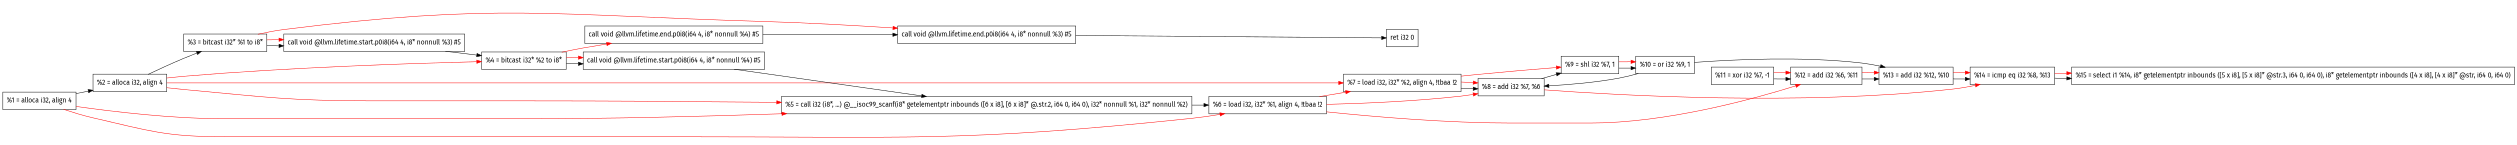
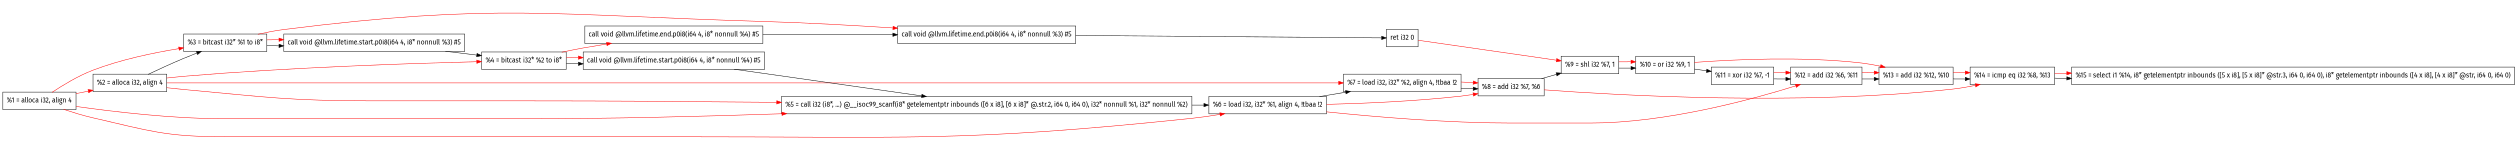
edge "%10 = or i32 %9, 1" -> "%13 = add i32 %12, %10": color black -> red
edge "%1 = alloca i32, align 4" -> "%3 = bitcast i32* %1 to i8*": added
edge "%7 = load i32, i32* %2, align 4, !tbaa !2" -> "%9 = shl i32 %7, 1": now "ret i32 0" -> "%9 = shl i32 %7, 1"
edge "%10 = or i32 %9, 1" -> "%8 = add i32 %7, %6": now "%10 = or i32 %9, 1" -> "%11 = xor i32 %7, -1"
edge "%1 = alloca i32, align 4" -> "%2 = alloca i32, align 4": color black -> red
edge "%6 = load i32, i32* %1, align 4, !tbaa !2" -> "%7 = load i32, i32* %2, align 4, !tbaa !2": color red -> black
